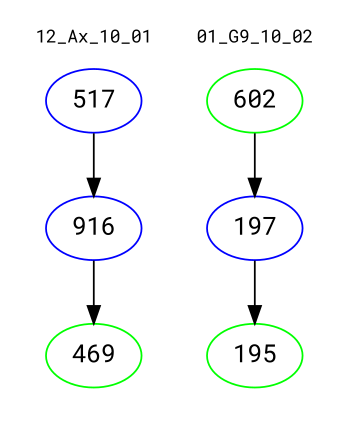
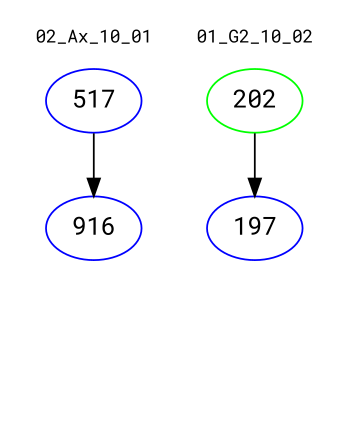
cluster "12_Ax_10_01": label "12_Ax_10_01" -> "02_Ax_10_01"
cluster "01_G9_10_02": label "01_G9_10_02" -> "01_G2_10_02"
node "602": label "602" -> "202"
node "469": removed
node "195": removed
